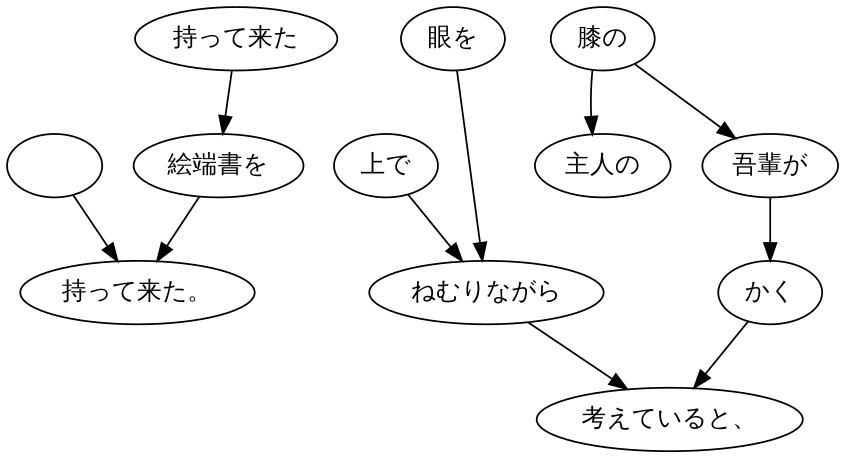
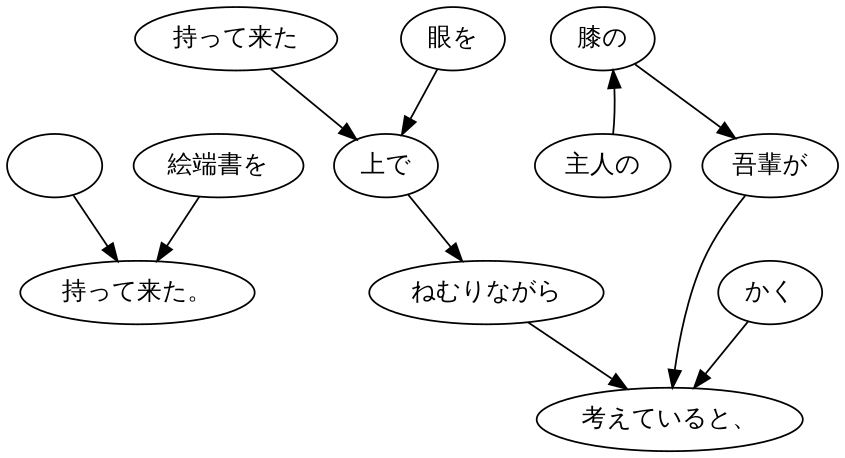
edge "膝の" -> "主人の": reversed
edge "持って来た" -> "絵端書を": now "持って来た" -> "上で"
edge "眼を" -> "ねむりながら": now "眼を" -> "上で"
edge "吾輩が" -> "かく": now "吾輩が" -> "考えていると、"
